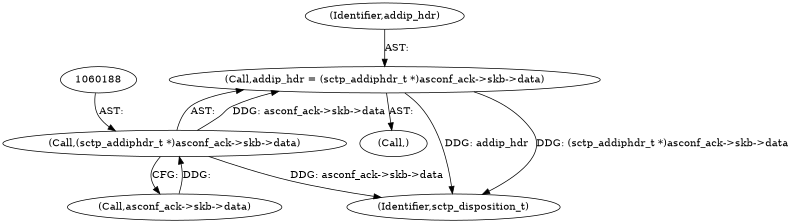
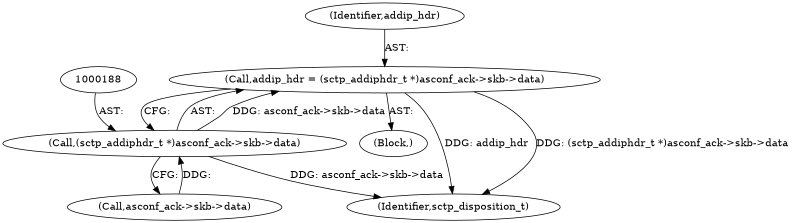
node "1060188": label "1060188" -> "1000188"
edge "(Call,addip_hdr = (sctp_addiphdr_t *)asconf_ack->skb->data)" -> "(Call,(sctp_addiphdr_t *)asconf_ack->skb->data)": added, label "CFG:"
node "(Call,)": label "(Call,)" -> "(Block,)"
